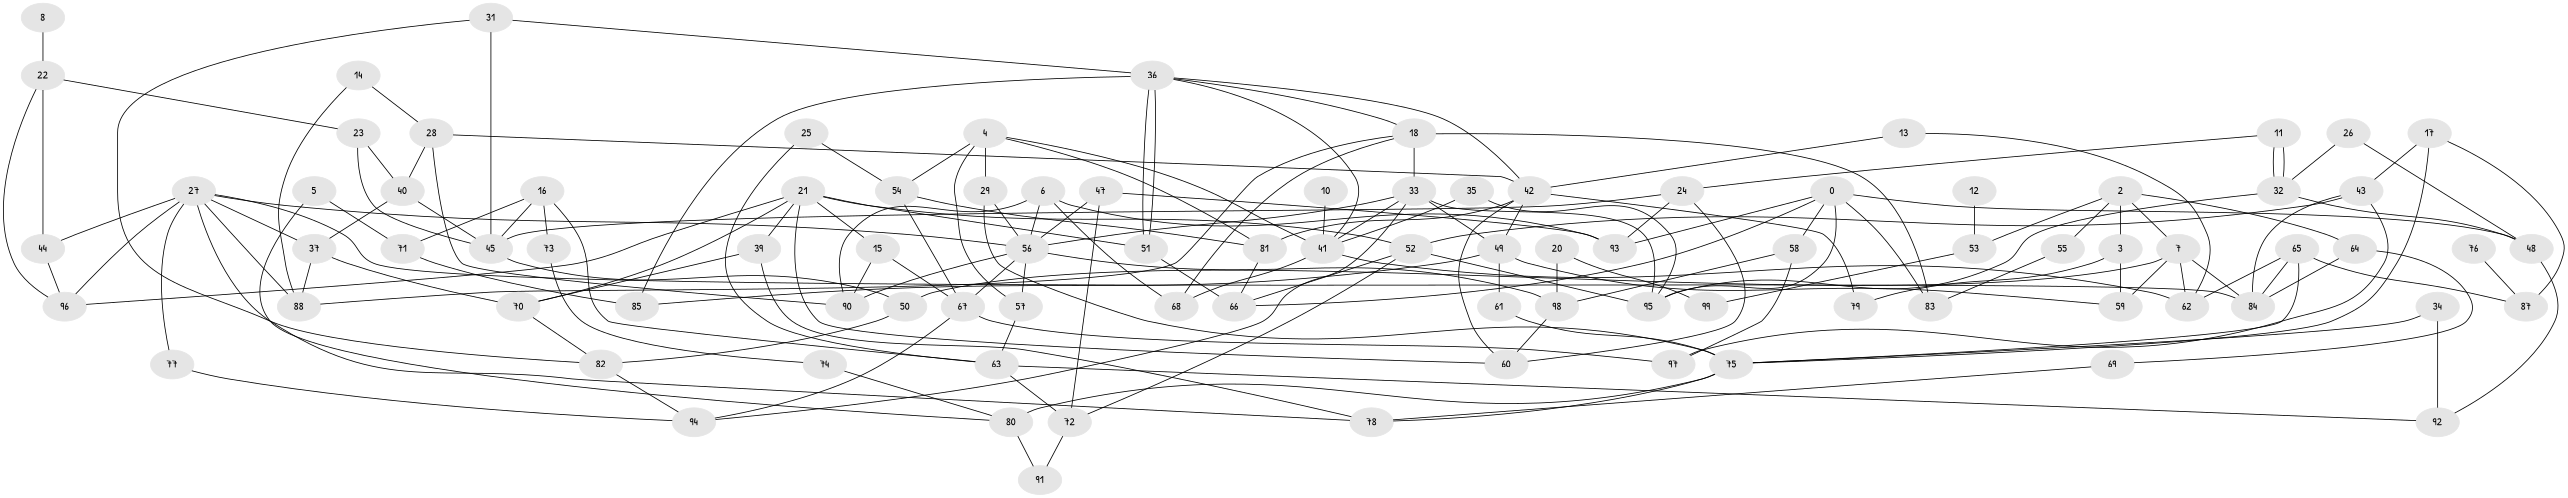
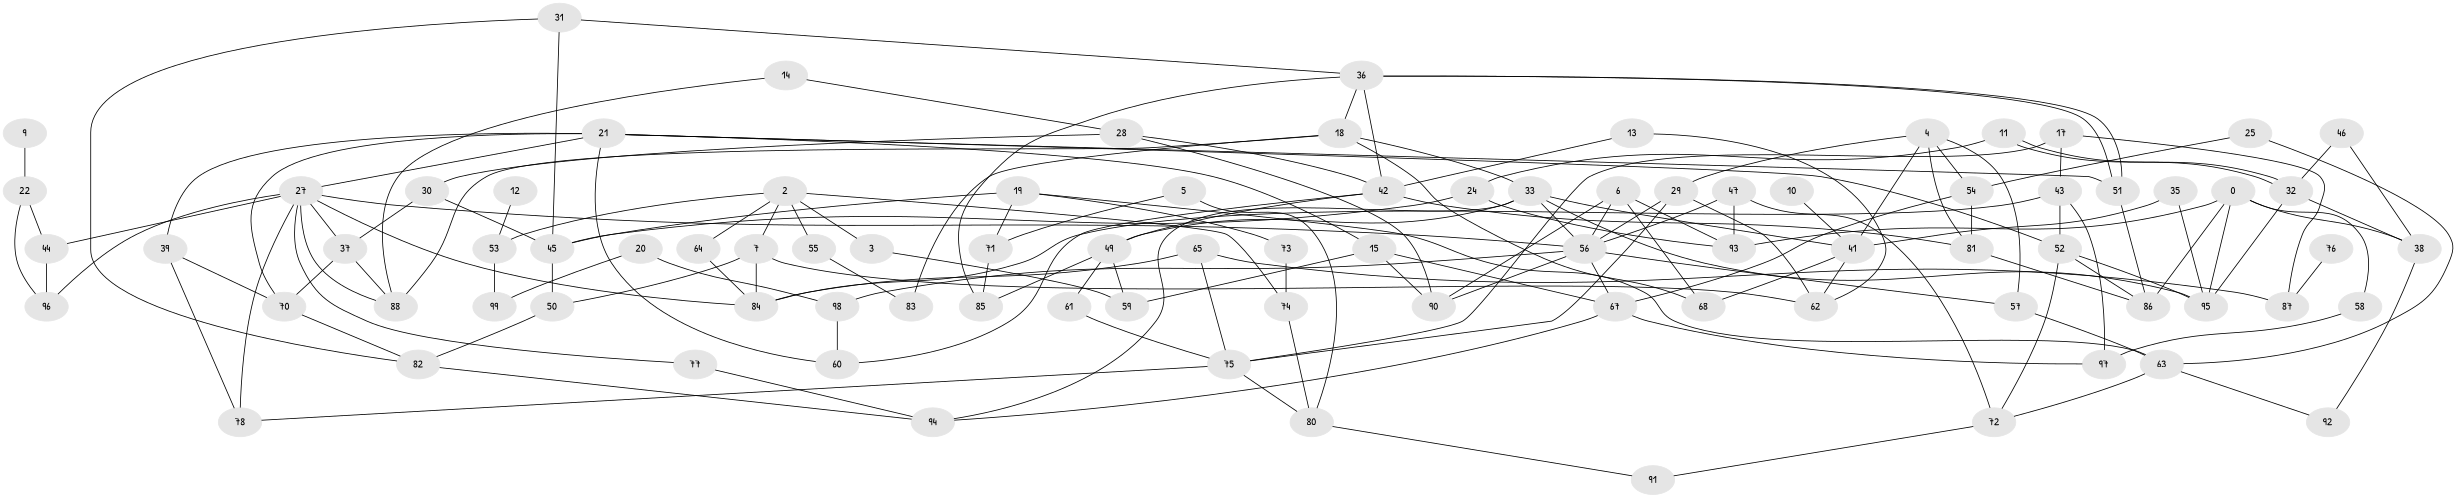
node "8": label "8" -> "9"
edge "36" -- "41": removed
node "23": removed
node "26": label "26" -> "46"
node "40": label "40" -> "30"
node "16": label "16" -> "19"
edge "2" -- "74": added
edge "0" -- "83": removed
node "48": label "48" -> "38"
edge "58" -- "98": removed
edge "21" -- "96": now "21" -- "27"
edge "7" -- "59": now "15" -- "59"
edge "65" -- "62": now "29" -- "62"
node "66": label "66" -> "86"
node "79": removed
node "34": removed
edge "24" -- "60": removed
node "69": removed
